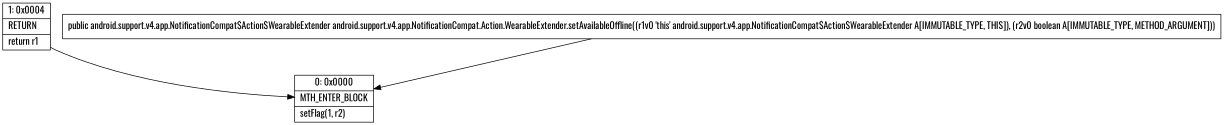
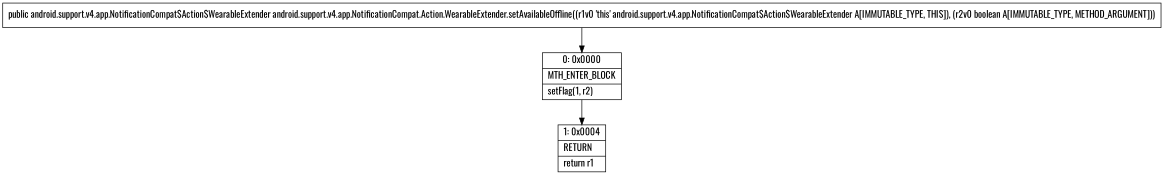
edge "1: 0x0004" -> "0: 0x0000": reversed
